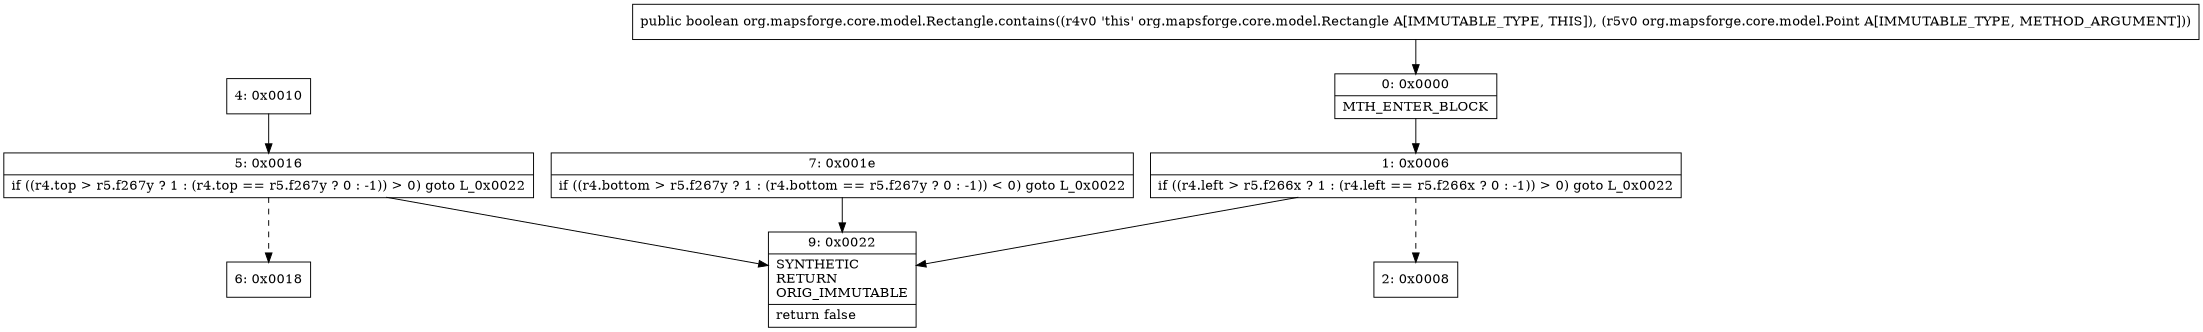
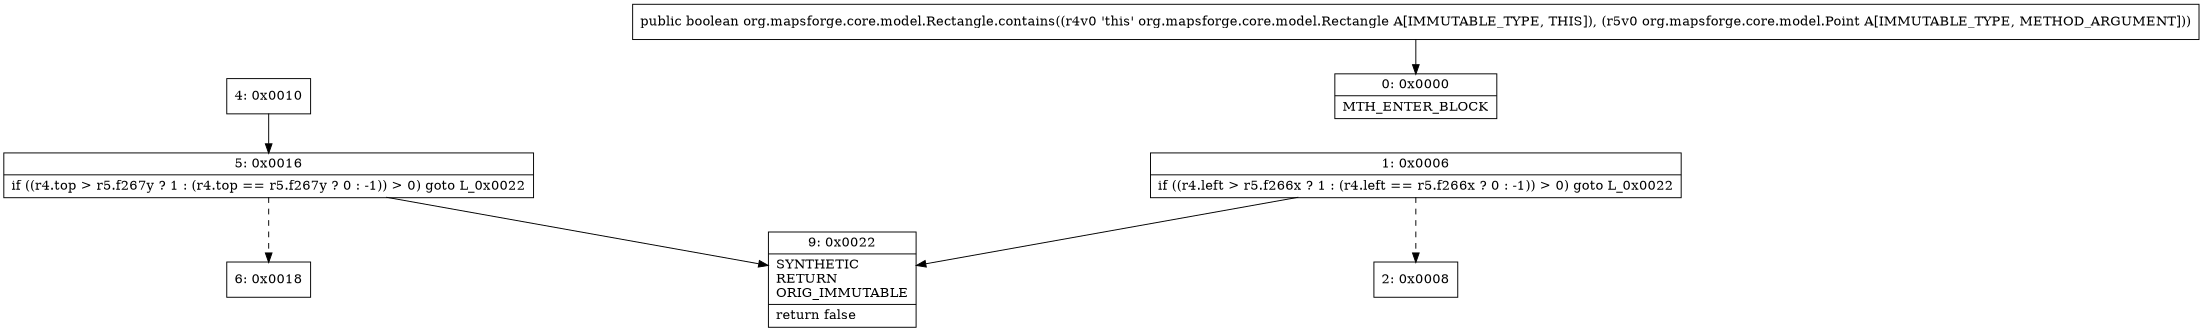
edge "0: 0x0000" -> "1: 0x0006": removed
node "7: 0x001e": removed
